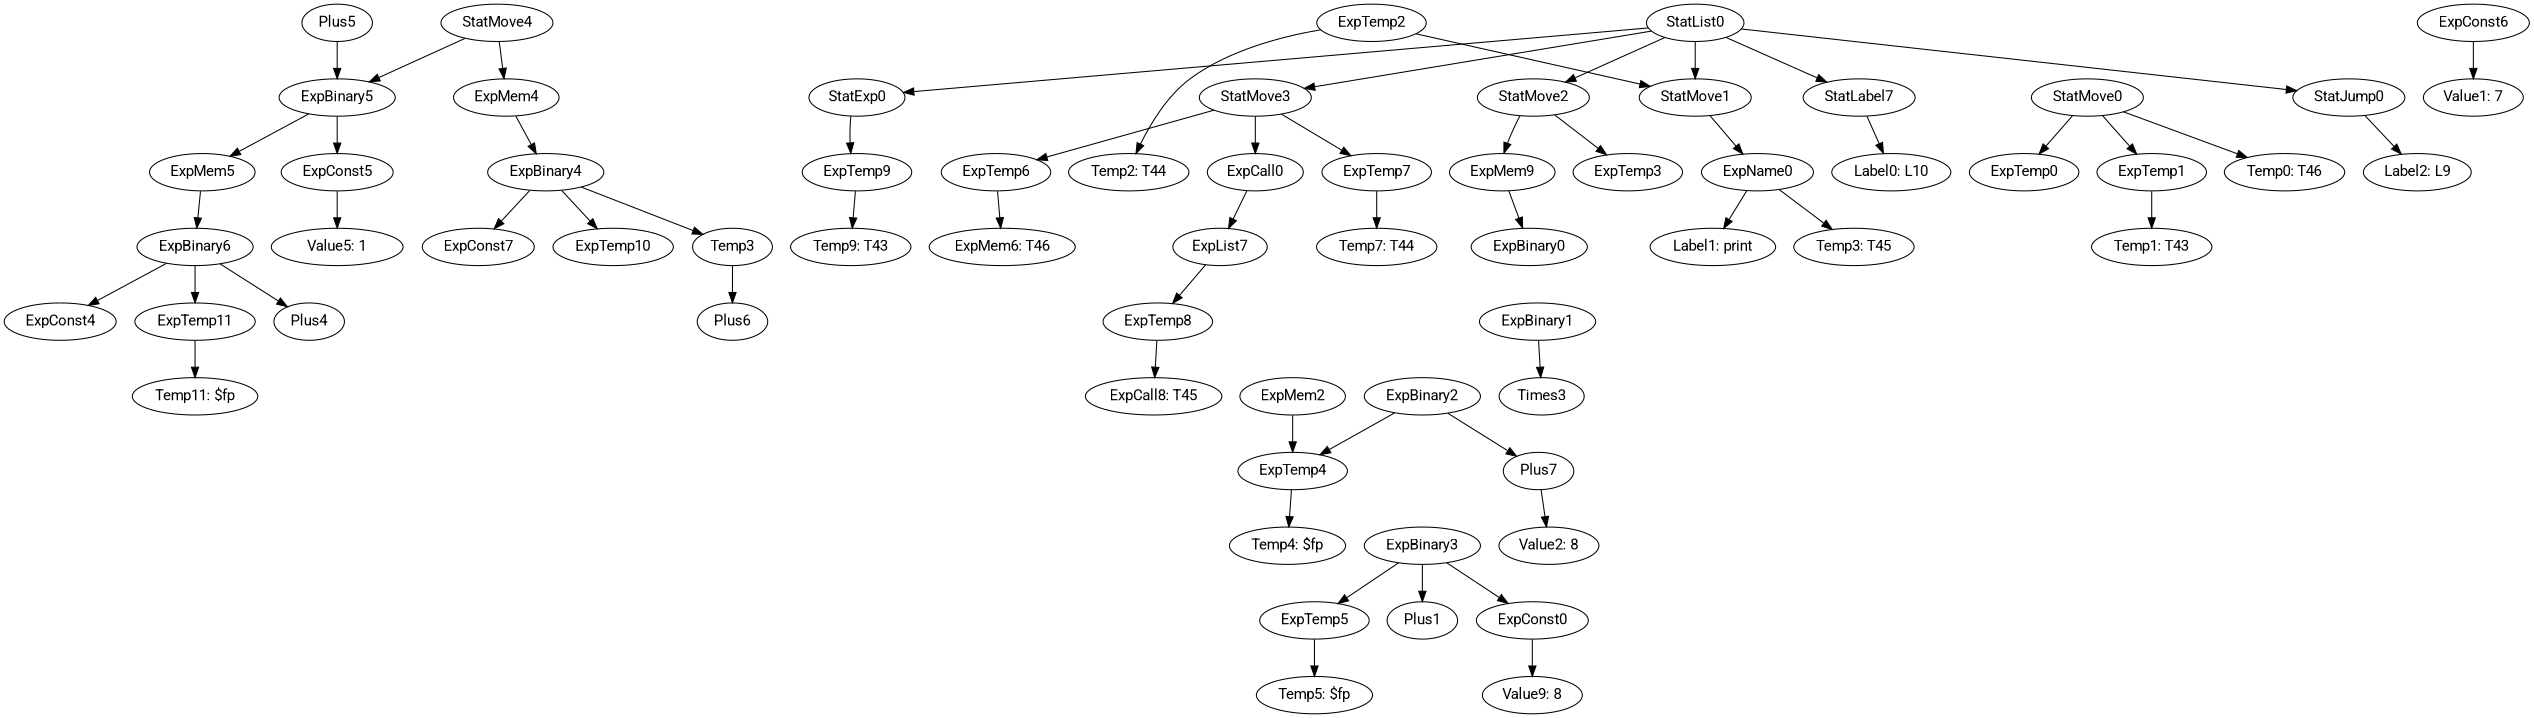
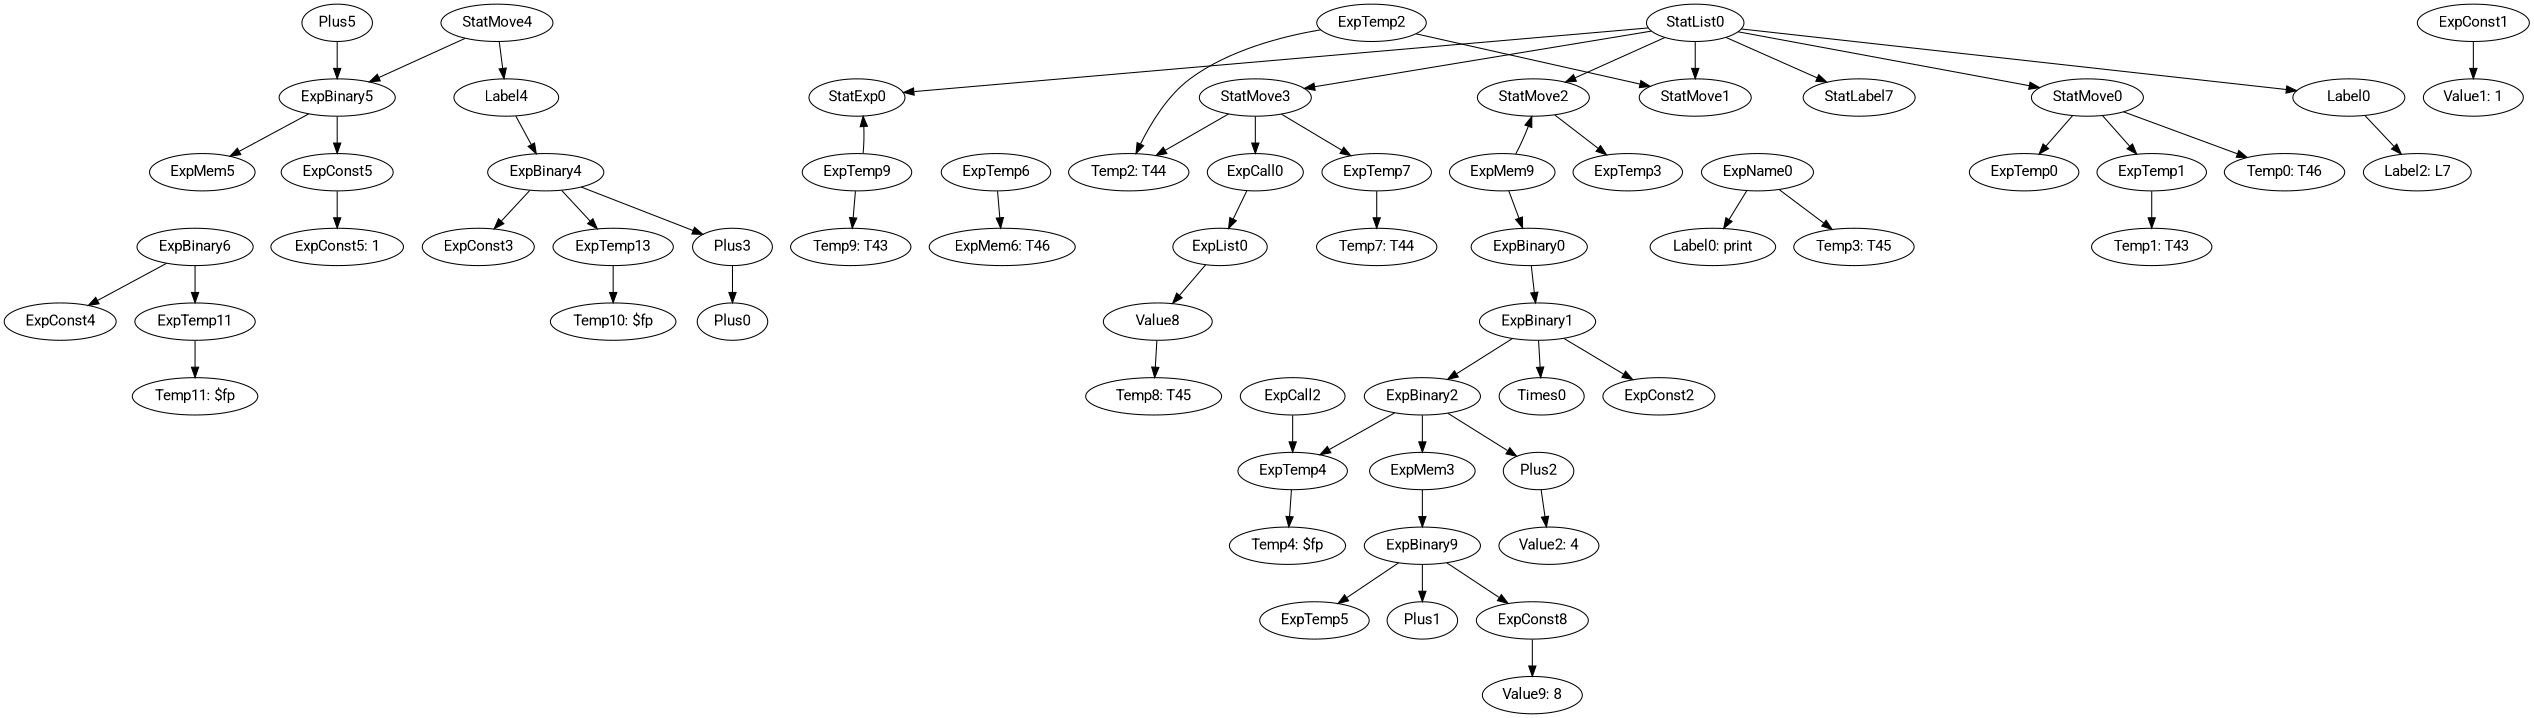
node "ExpConst6": label "ExpConst6" -> "ExpConst1"
edge "StatList0" -> "StatMove0": added
node "ExpMem4": label "ExpMem4" -> "Label4"
node "StatJump0": label "StatJump0" -> "Label0"
node "Value1: 7": label "Value1: 7" -> "Value1: 1"
edge "StatExp0" -> "ExpTemp9": reversed
edge "StatMove2" -> "ExpMem9": reversed
edge "StatMove1" -> "ExpName0": removed
edge "StatMove3" -> "ExpTemp6": now "StatMove3" -> "Temp2: T44"
node "Label0: L10": removed
node "Label2: L9": label "Label2: L9" -> "Label2: L7"
edge "ExpMem5" -> "ExpBinary6": removed
node "Value5: 1": label "Value5: 1" -> "ExpConst5: 1"
node "ExpConst7": label "ExpConst7" -> "ExpConst3"
node "ExpTemp10": label "ExpTemp10" -> "ExpTemp13"
node "Temp3": label "Temp3" -> "Plus3"
node "ExpList7": label "ExpList7" -> "ExpList0"
node "Label1: print": label "Label1: print" -> "Label0: print"
edge "ExpBinary0" -> "ExpBinary1": added
node "Plus4": removed
node "Temp10: $fp": added
node "Plus6": label "Plus6" -> "Plus0"
node "ExpTemp8": label "ExpTemp8" -> "Value8"
edge "ExpBinary1" -> "ExpBinary2": added
node "ExpCall8: T45": label "ExpCall8: T45" -> "Temp8: T45"
node "ExpMem2": label "ExpMem2" -> "ExpCall2"
node "Times3": label "Times3" -> "Times0"
node "ExpConst2": added
node "ExpMem3": added
node "Plus7": label "Plus7" -> "Plus2"
node "ExpBinary3": label "ExpBinary3" -> "ExpBinary9"
node "Value2: 8": label "Value2: 8" -> "Value2: 4"
node "ExpConst0": label "ExpConst0" -> "ExpConst8"
node "Temp5: $fp": removed
